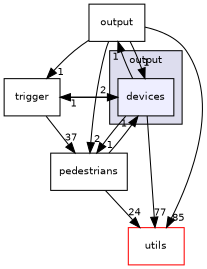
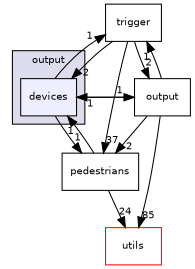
edge "trigger" -> "output": added
edge "devices" -> "utils": removed
